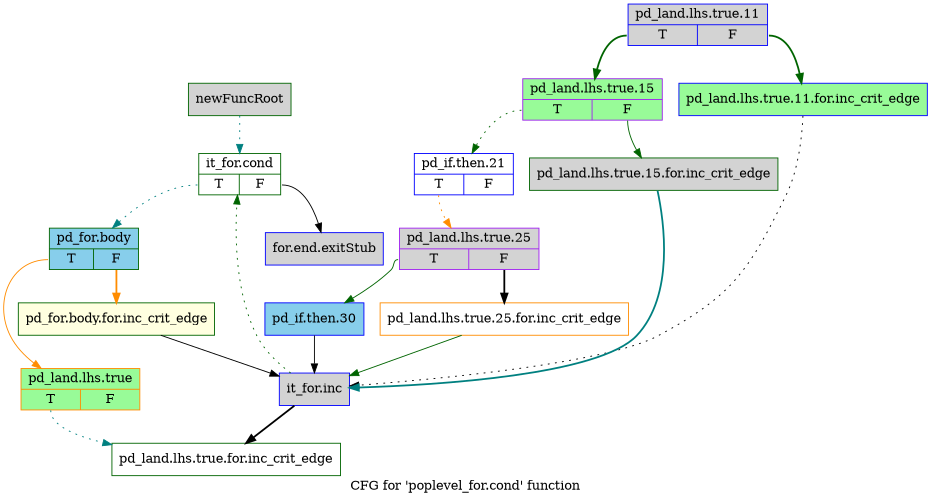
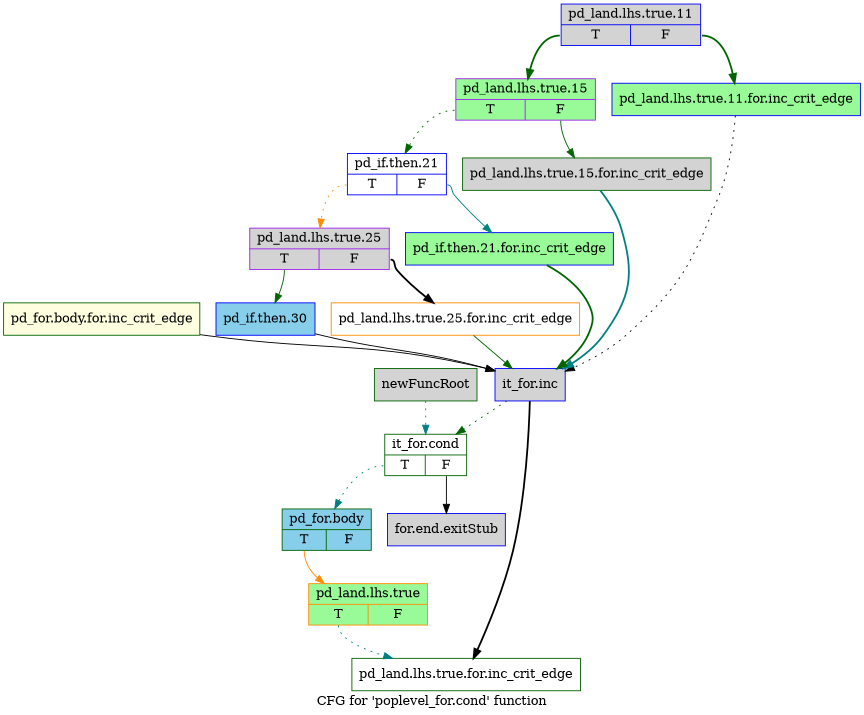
node "pd_if.then.21.for.inc_crit_edge": added
edge "pd_for.body" -> "pd_for.body.for.inc_crit_edge": removed
